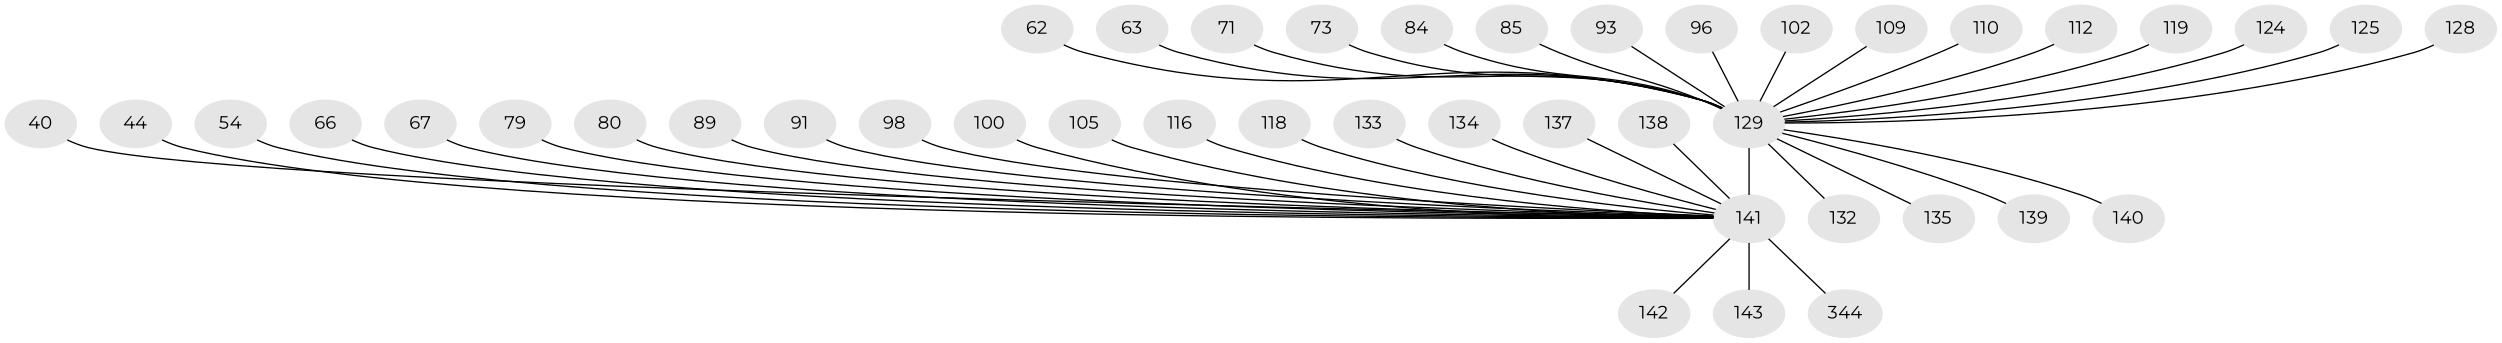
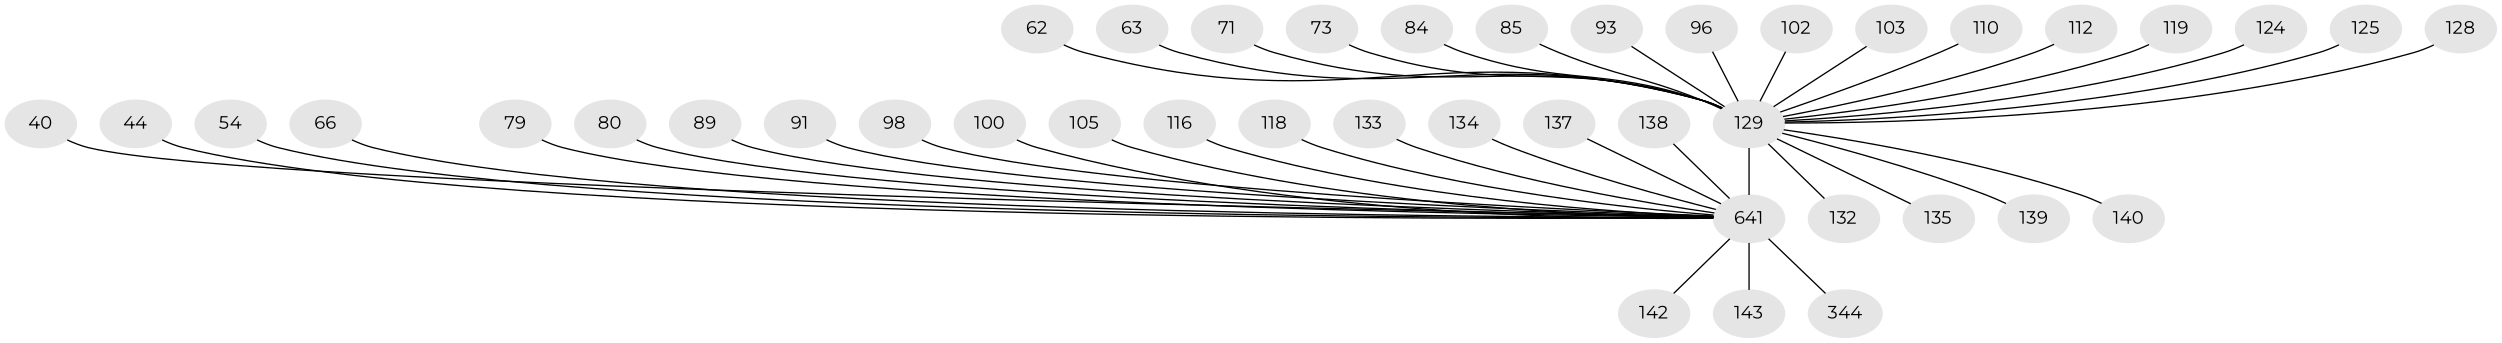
node "109": label "109" -> "103"
node "67": removed
node "141": label "141" -> "641"
